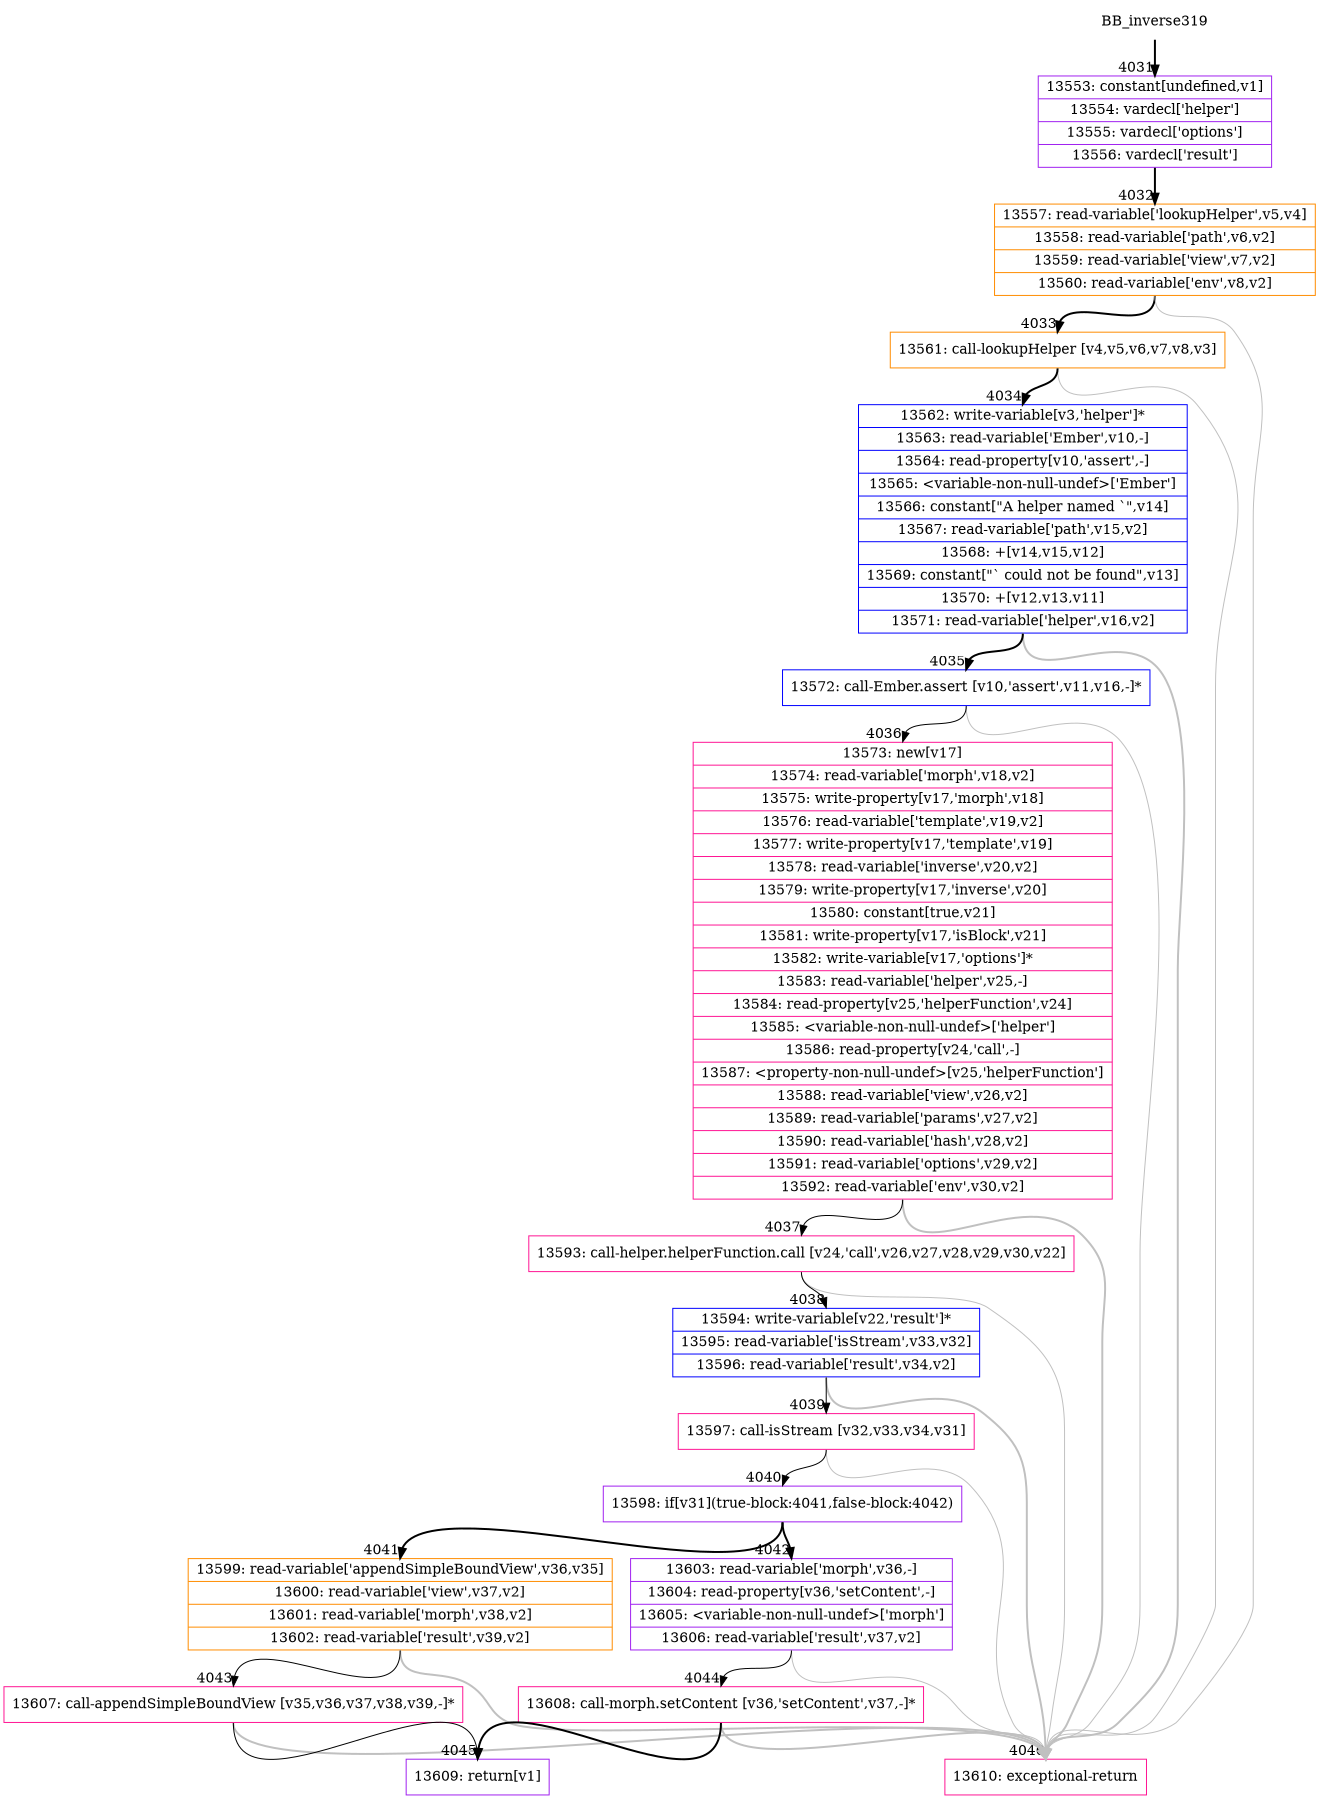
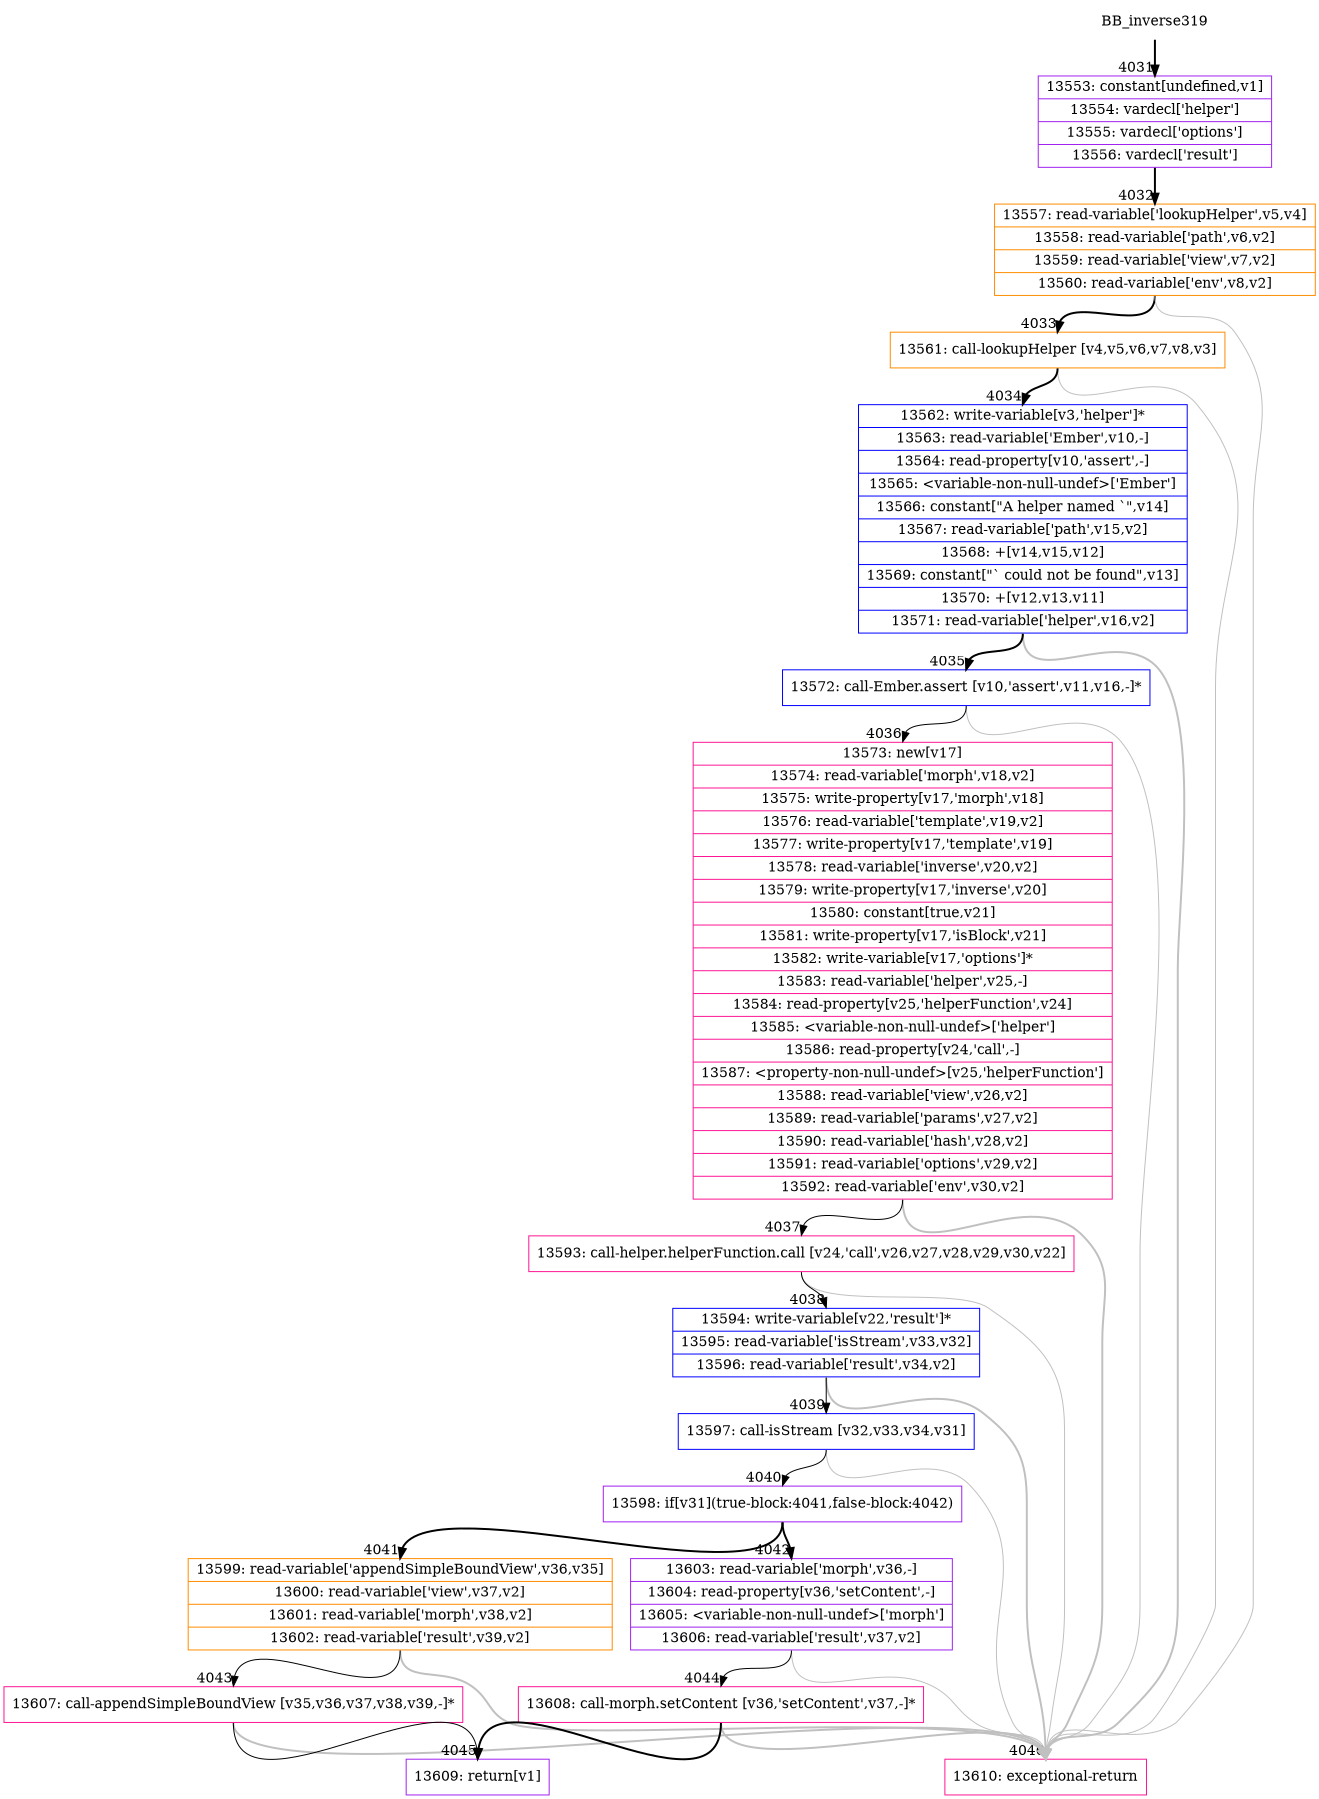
node "13597: call-isStream [v32,v33,v34,v31]": color deeppink -> blue
